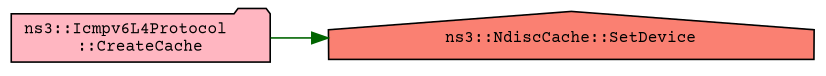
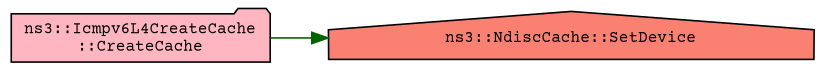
node "ns3::Icmpv6L4Protocol ::CreateCache": label "ns3::Icmpv6L4Protocol ::CreateCache" -> "ns3::Icmpv6L4CreateCache ::CreateCache"
